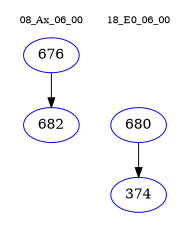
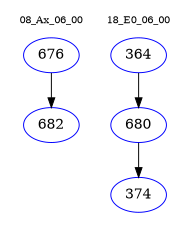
node "364": added
